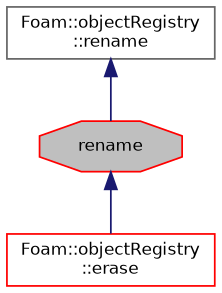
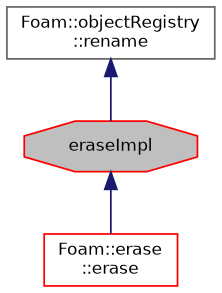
node "rename": label "rename" -> "eraseImpl"
node "Foam::objectRegistry ::erase": label "Foam::objectRegistry ::erase" -> "Foam::erase ::erase"
